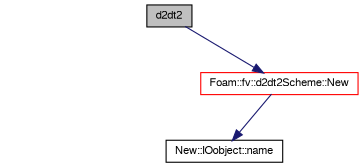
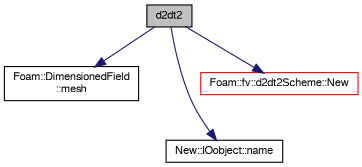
node "Foam::DimensionedField ::mesh": added
edge "Foam::fv::d2dt2Scheme::New" -> "New::IOobject::name": now "d2dt2" -> "New::IOobject::name"
